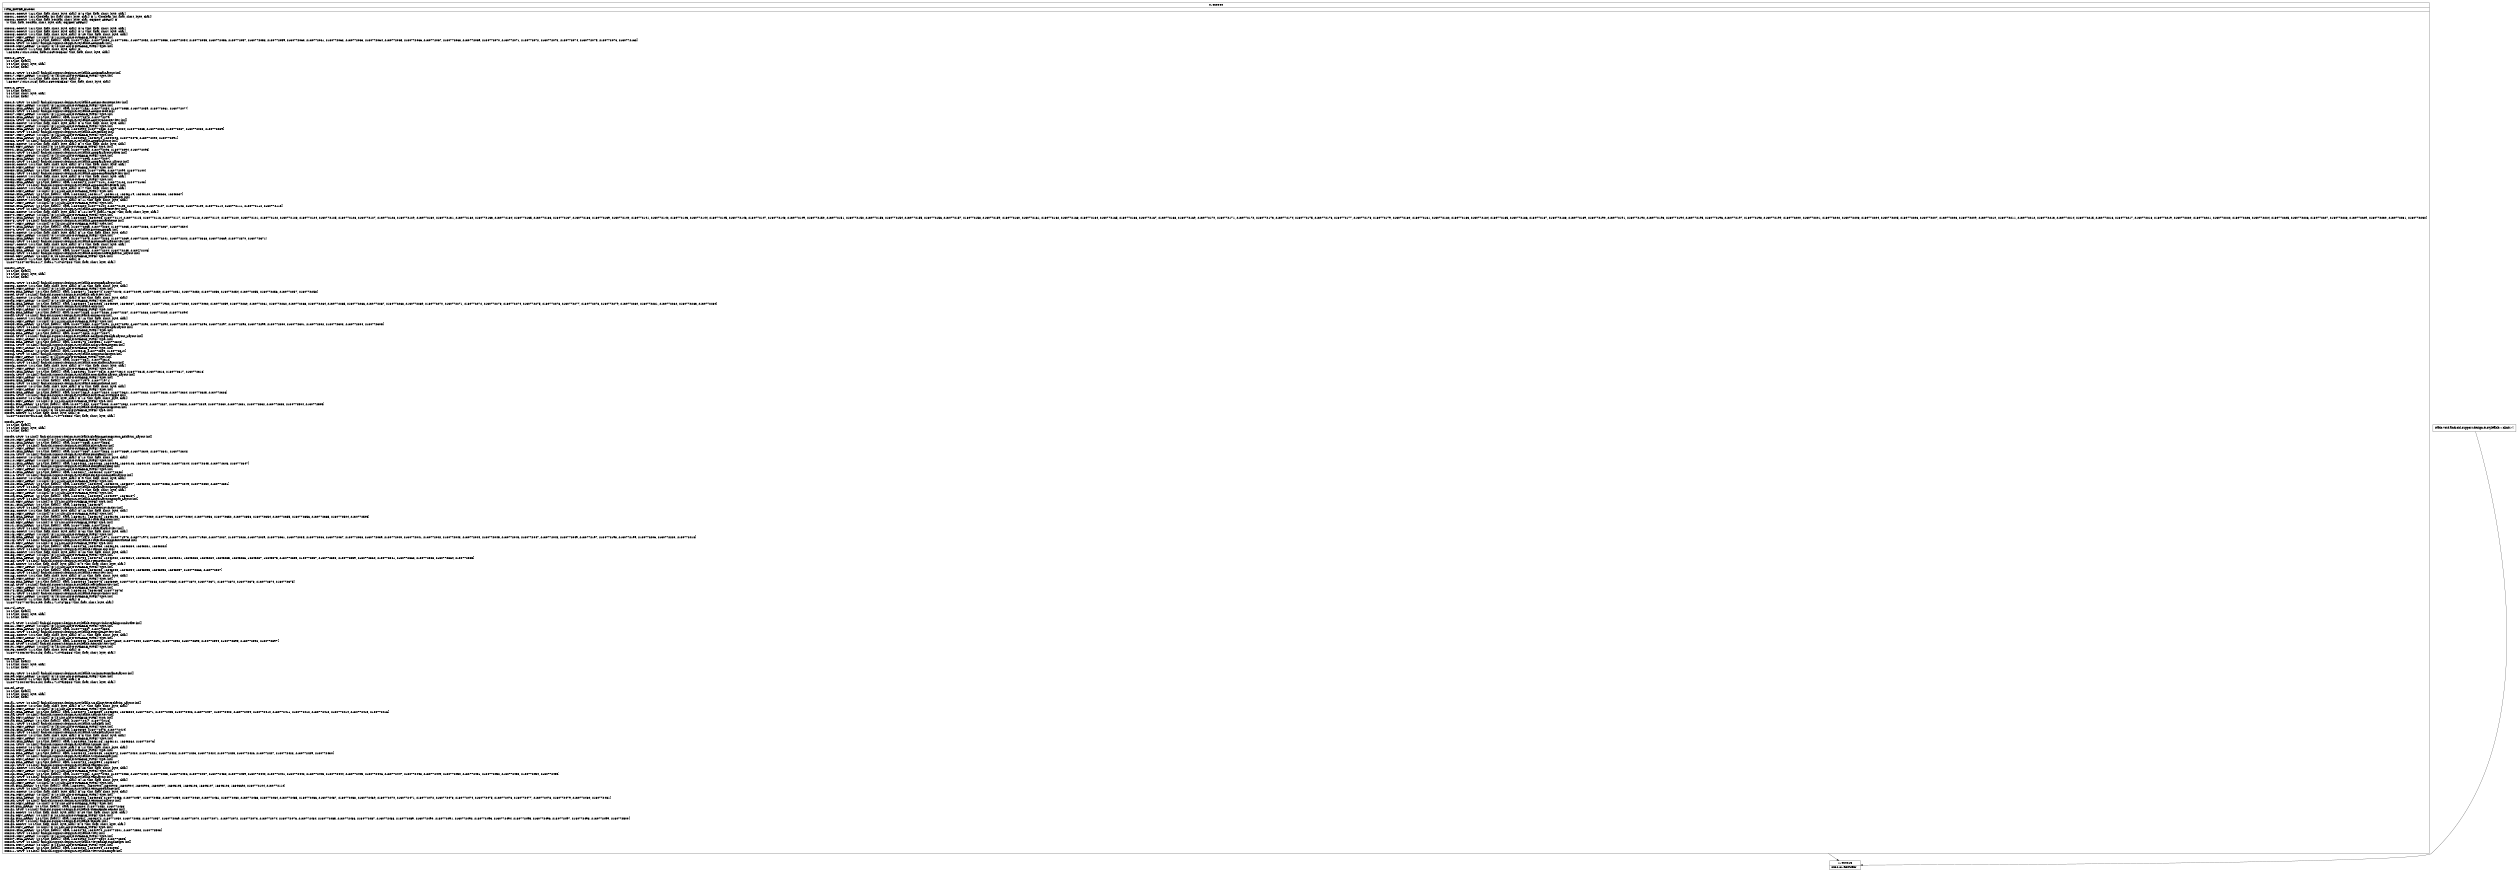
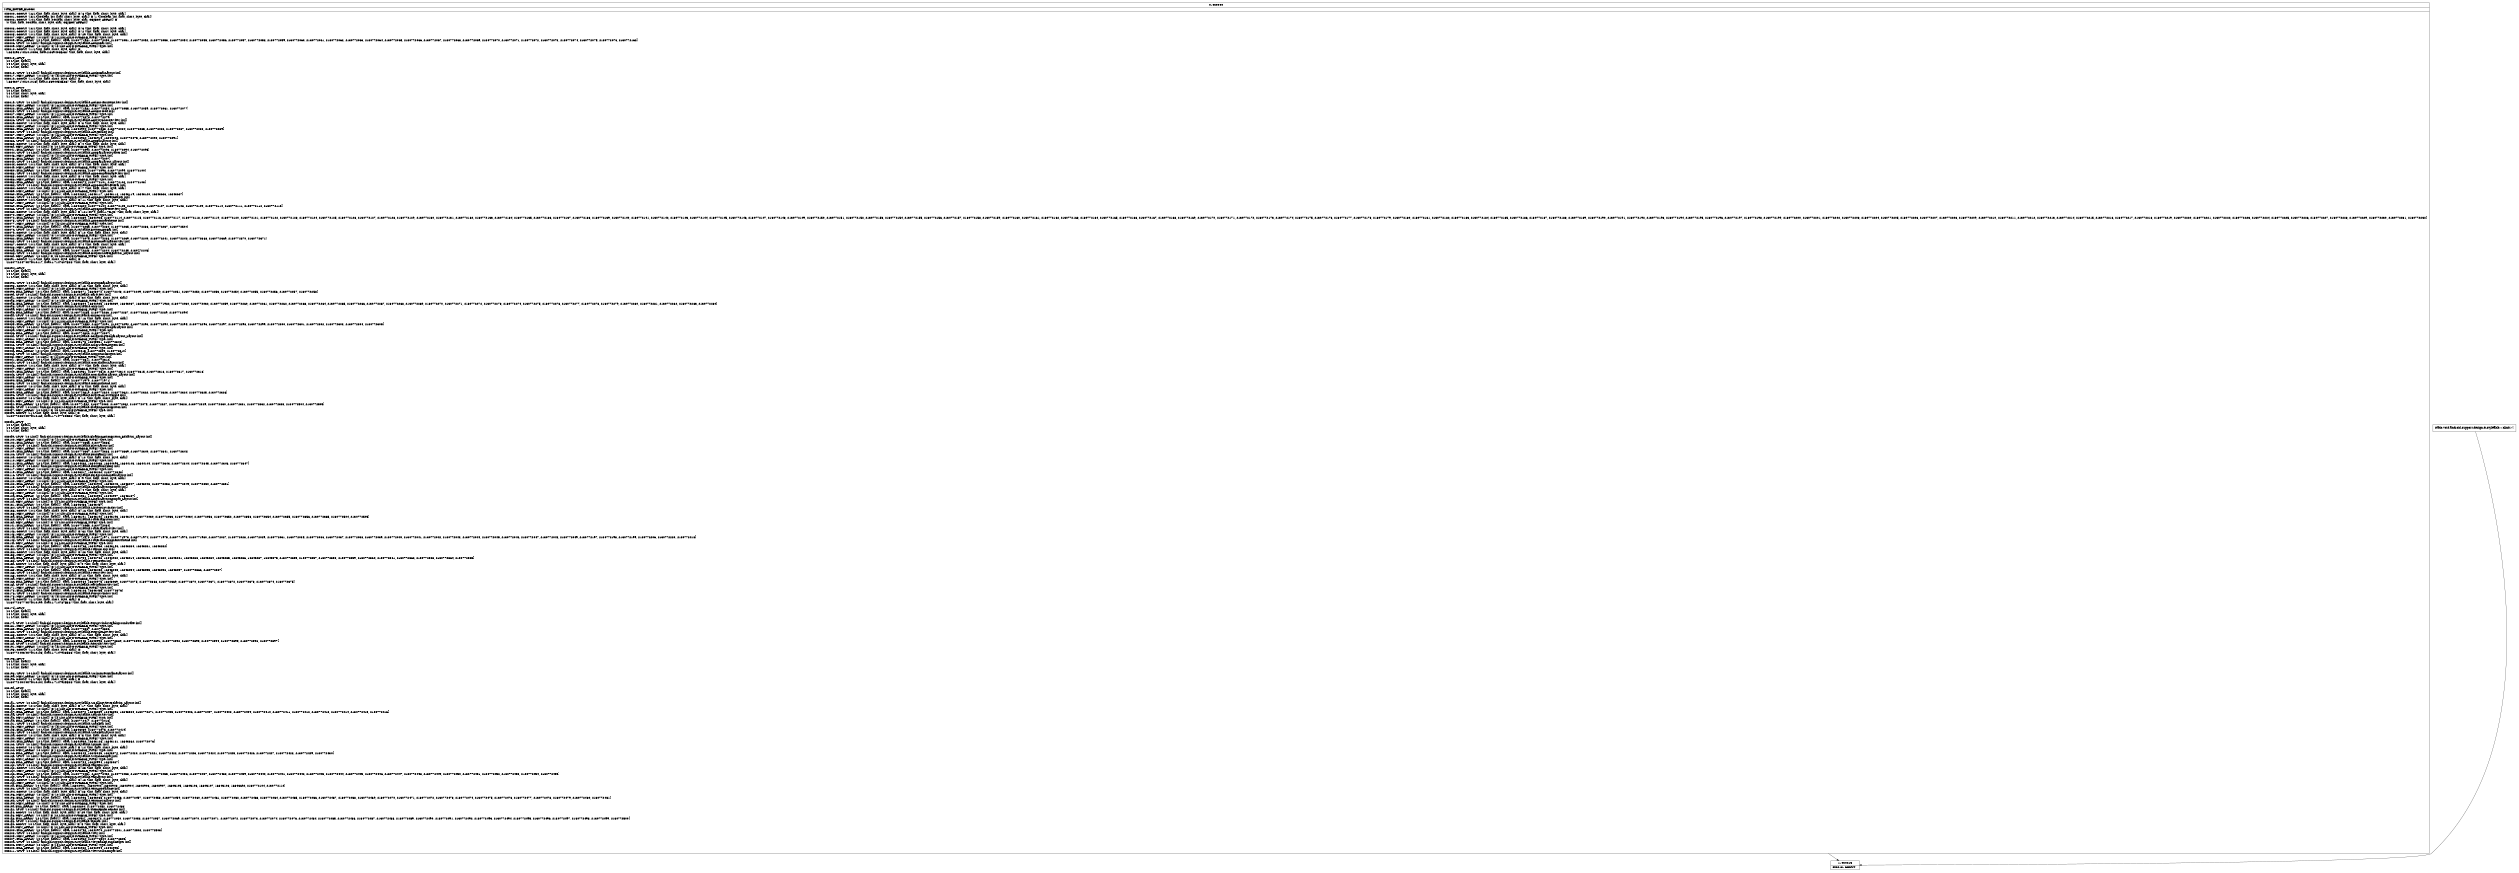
node "1: 0x0213": text "0x0213: RETURN" -> "0x0213: CONST"
